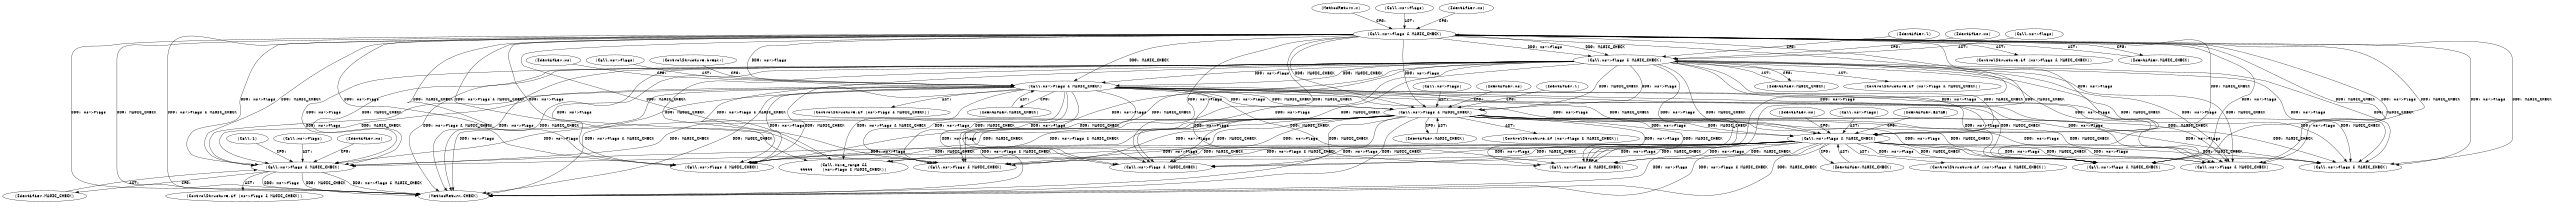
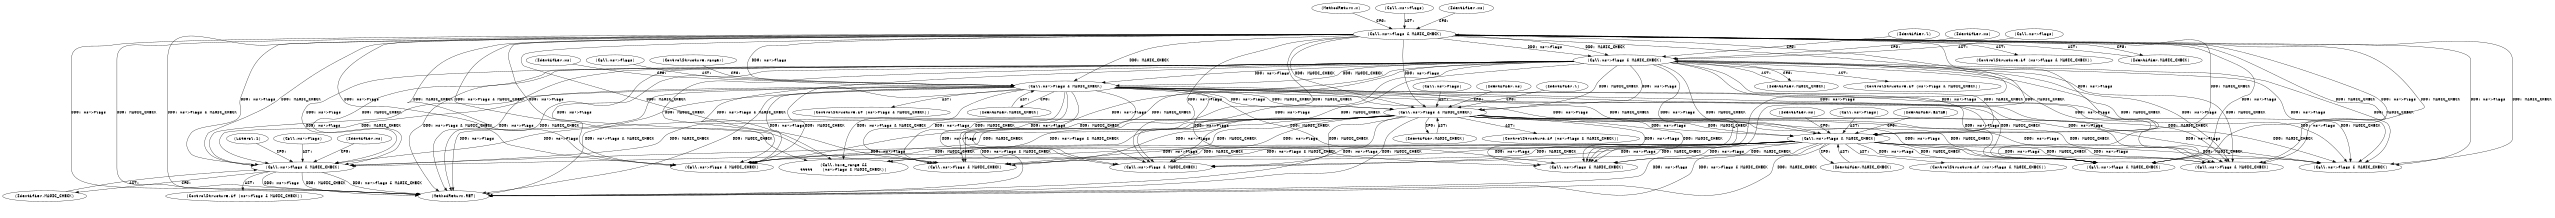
node "(ControlStructure,break;)": label "(ControlStructure,break;)" -> "(ControlStructure,range;)"
node "(Call,1)": label "(Call,1)" -> "(Literal,1)"
node "(MethodReturn,CHECK)": label "(MethodReturn,CHECK)" -> "(MethodReturn,RET)"
